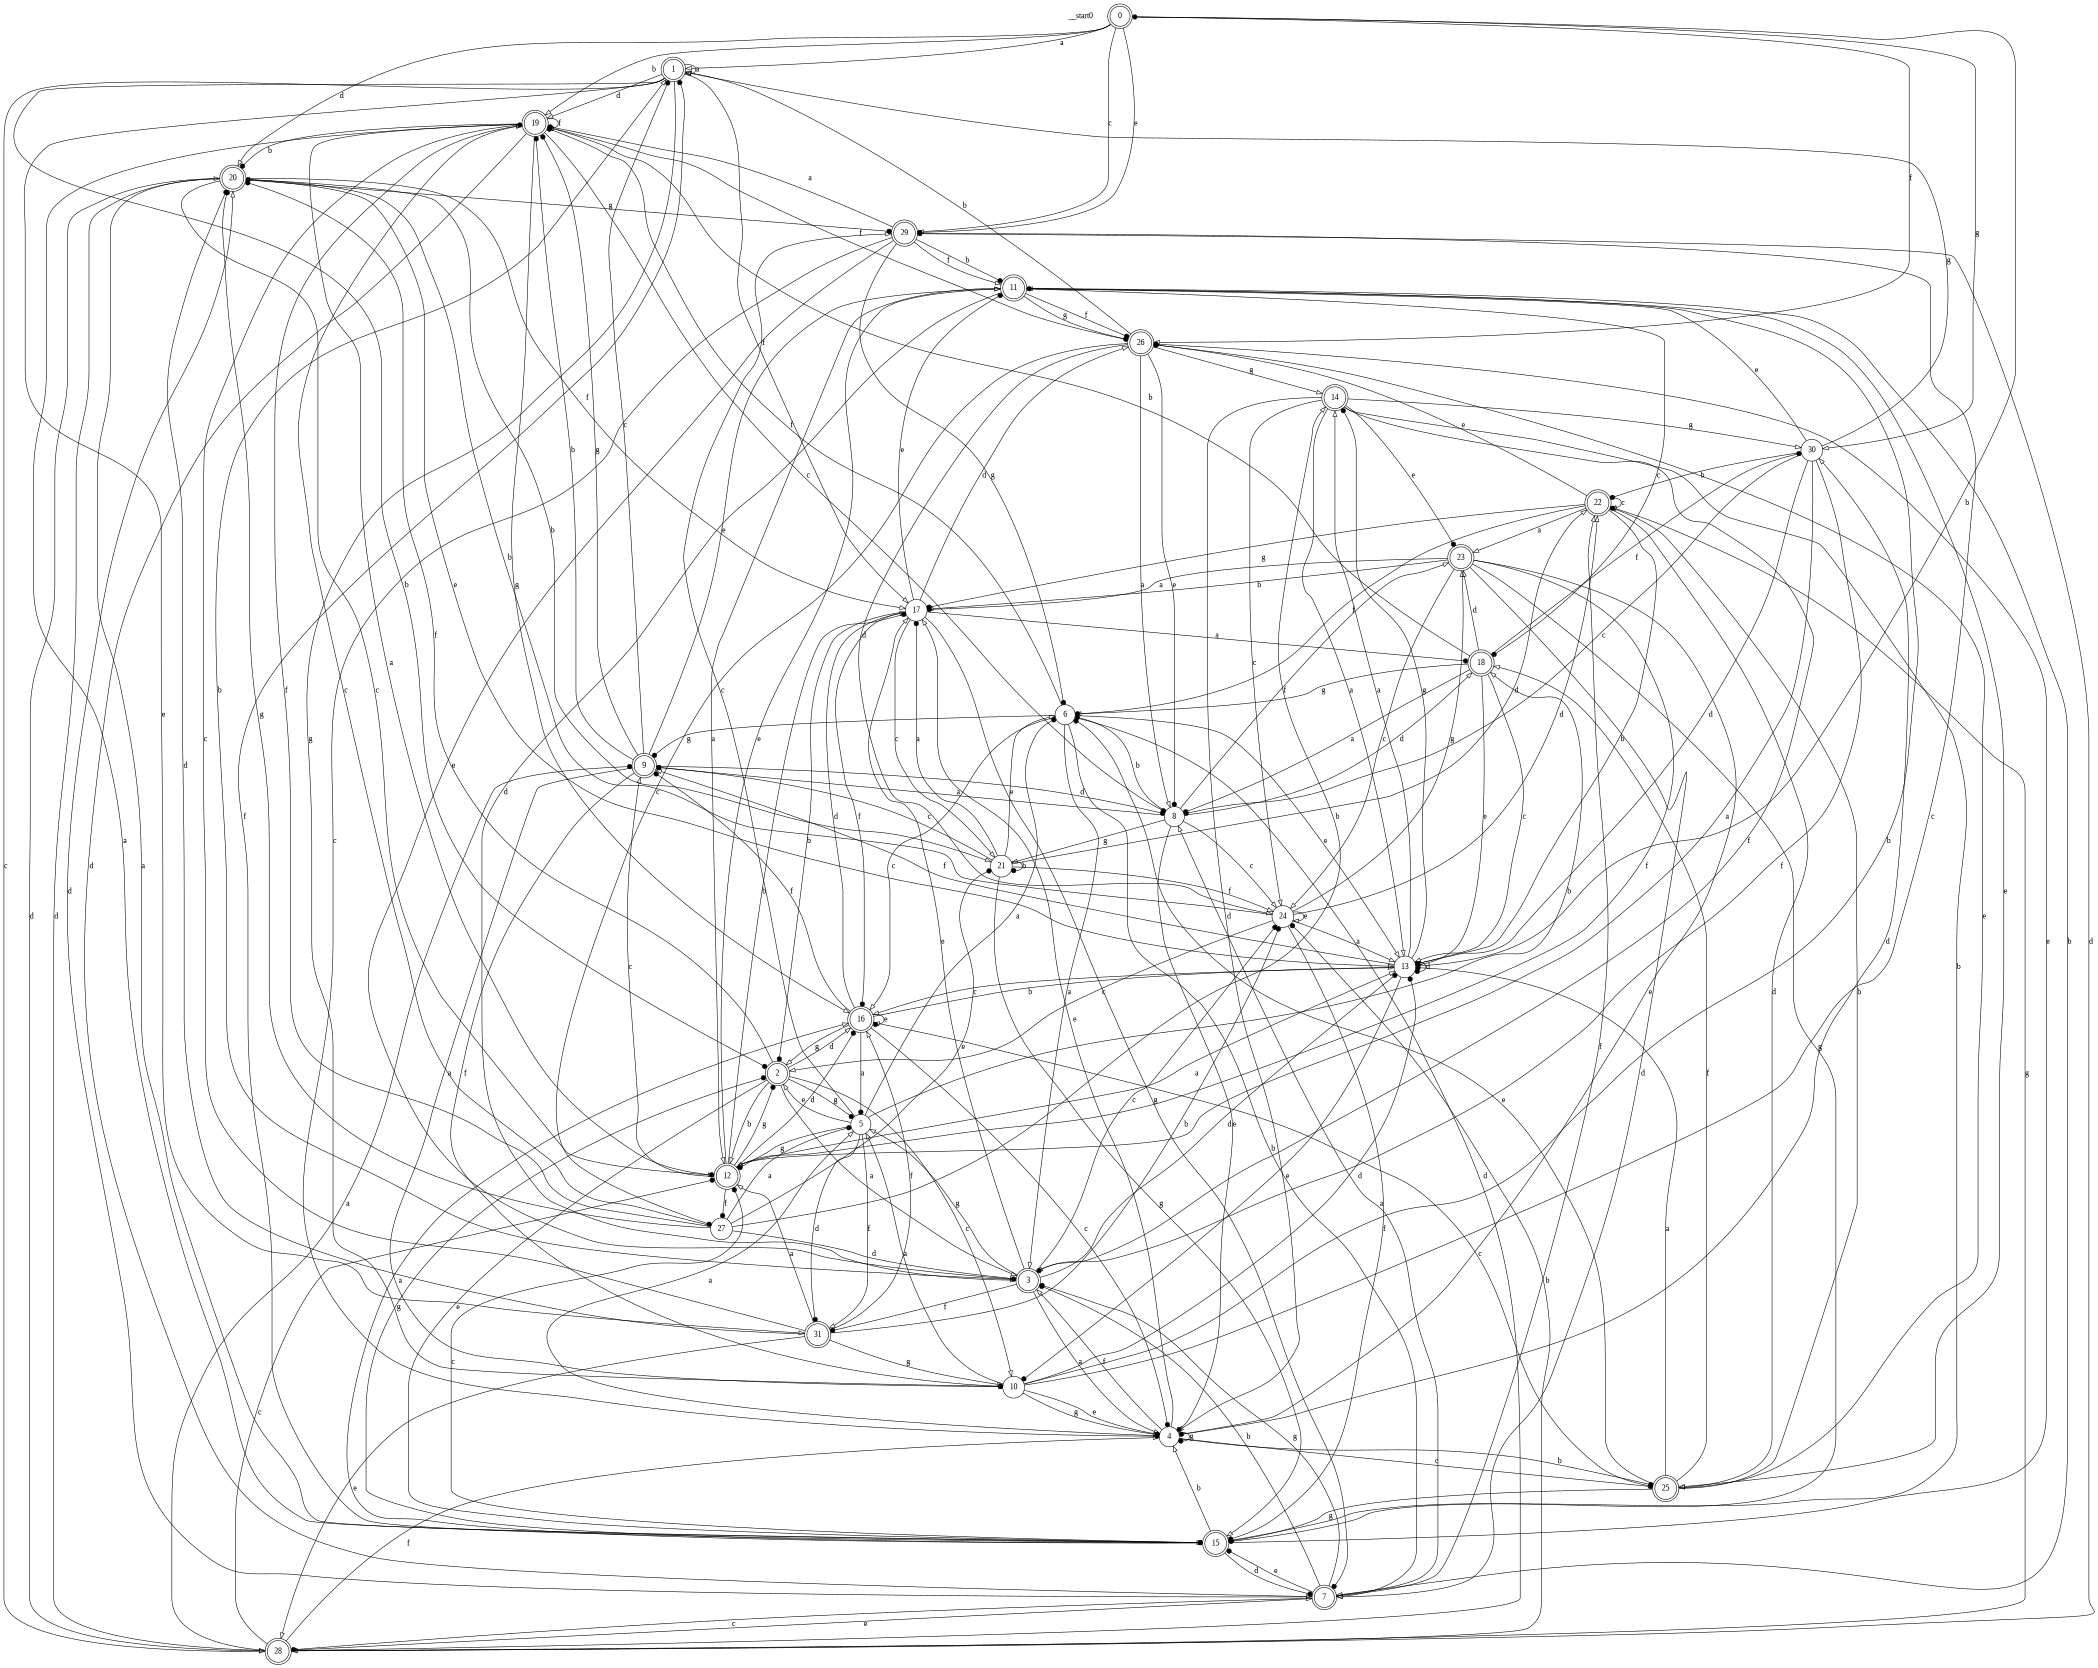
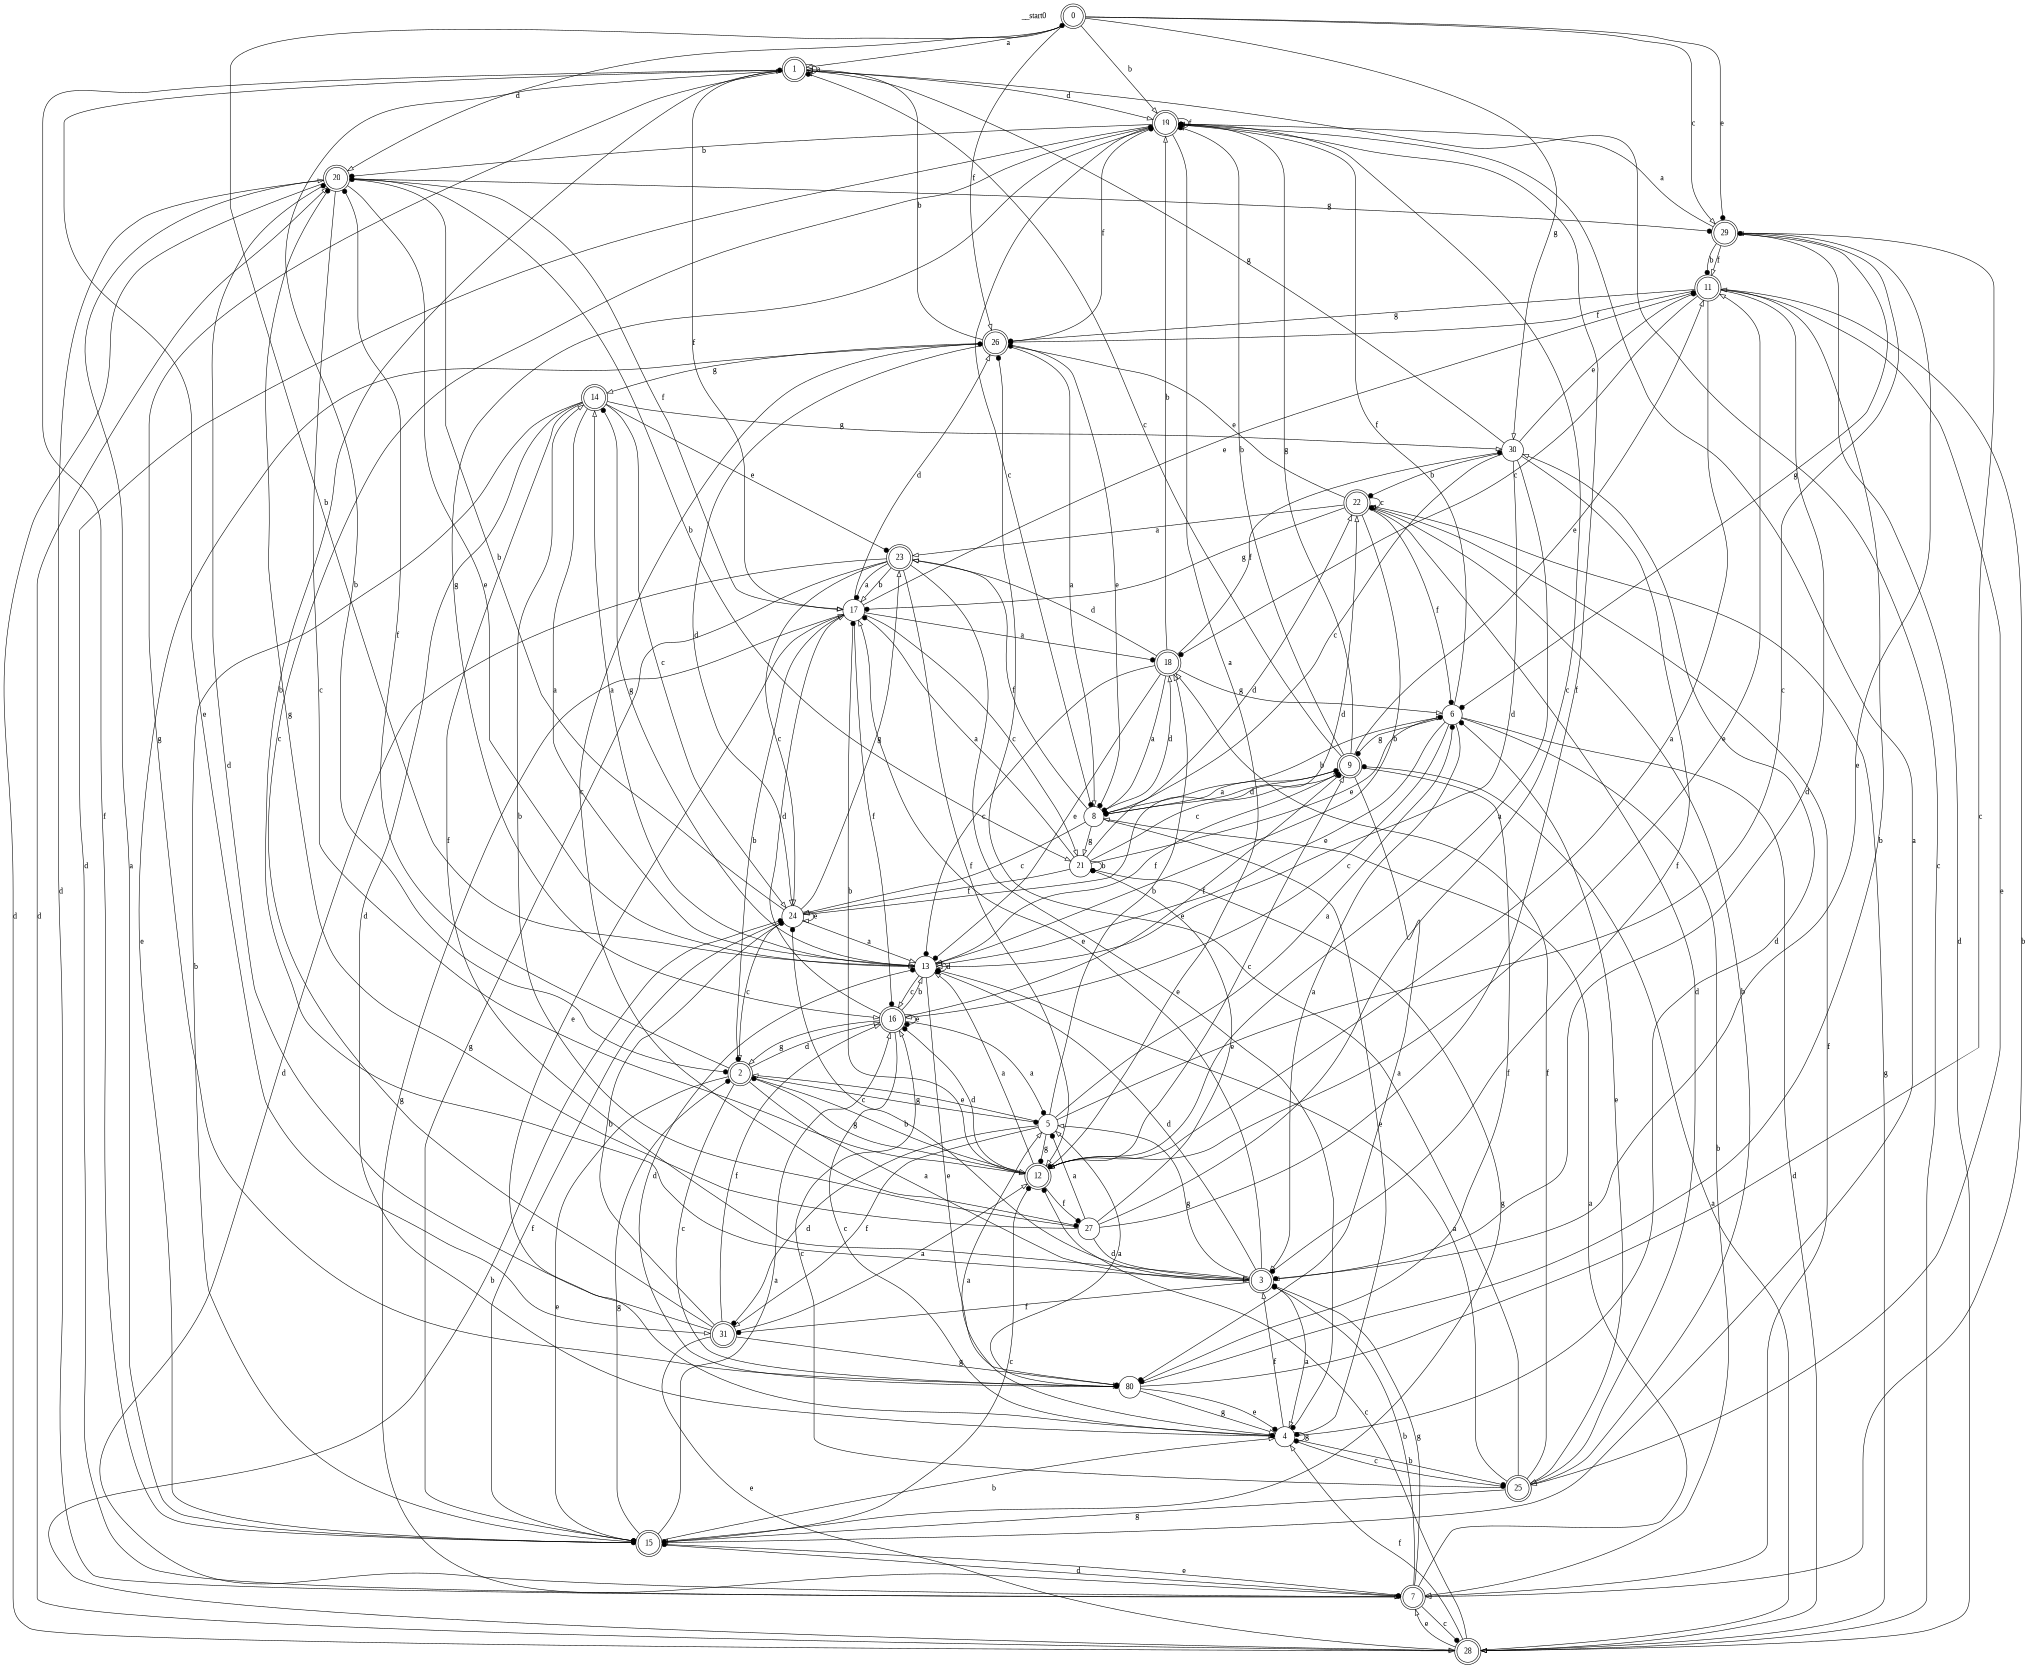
edge "29" -> "4": removed, label "c"
node "10": label "10" -> "80"
